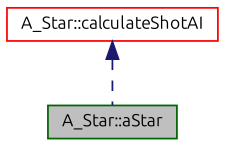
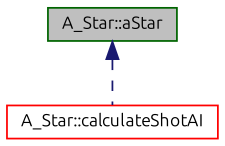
edge "A_Star::aStar" -> "A_Star::calculateShotAI": reversed
